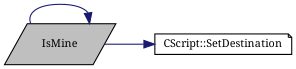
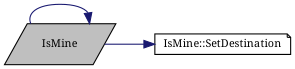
node "CScript::SetDestination": label "CScript::SetDestination" -> "IsMine::SetDestination"
